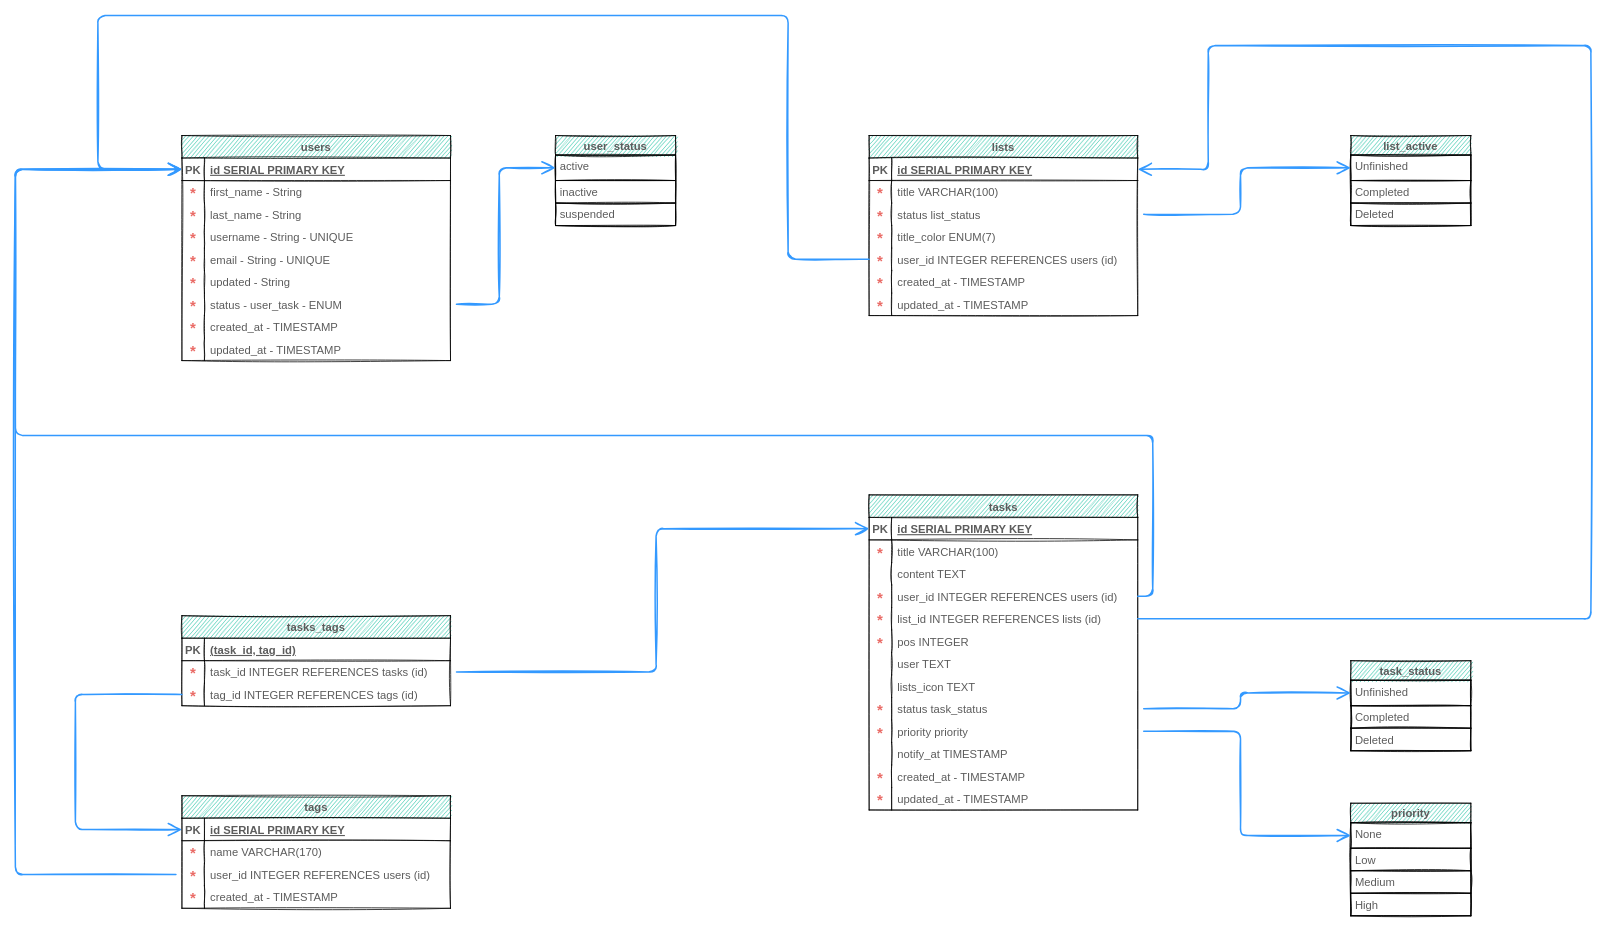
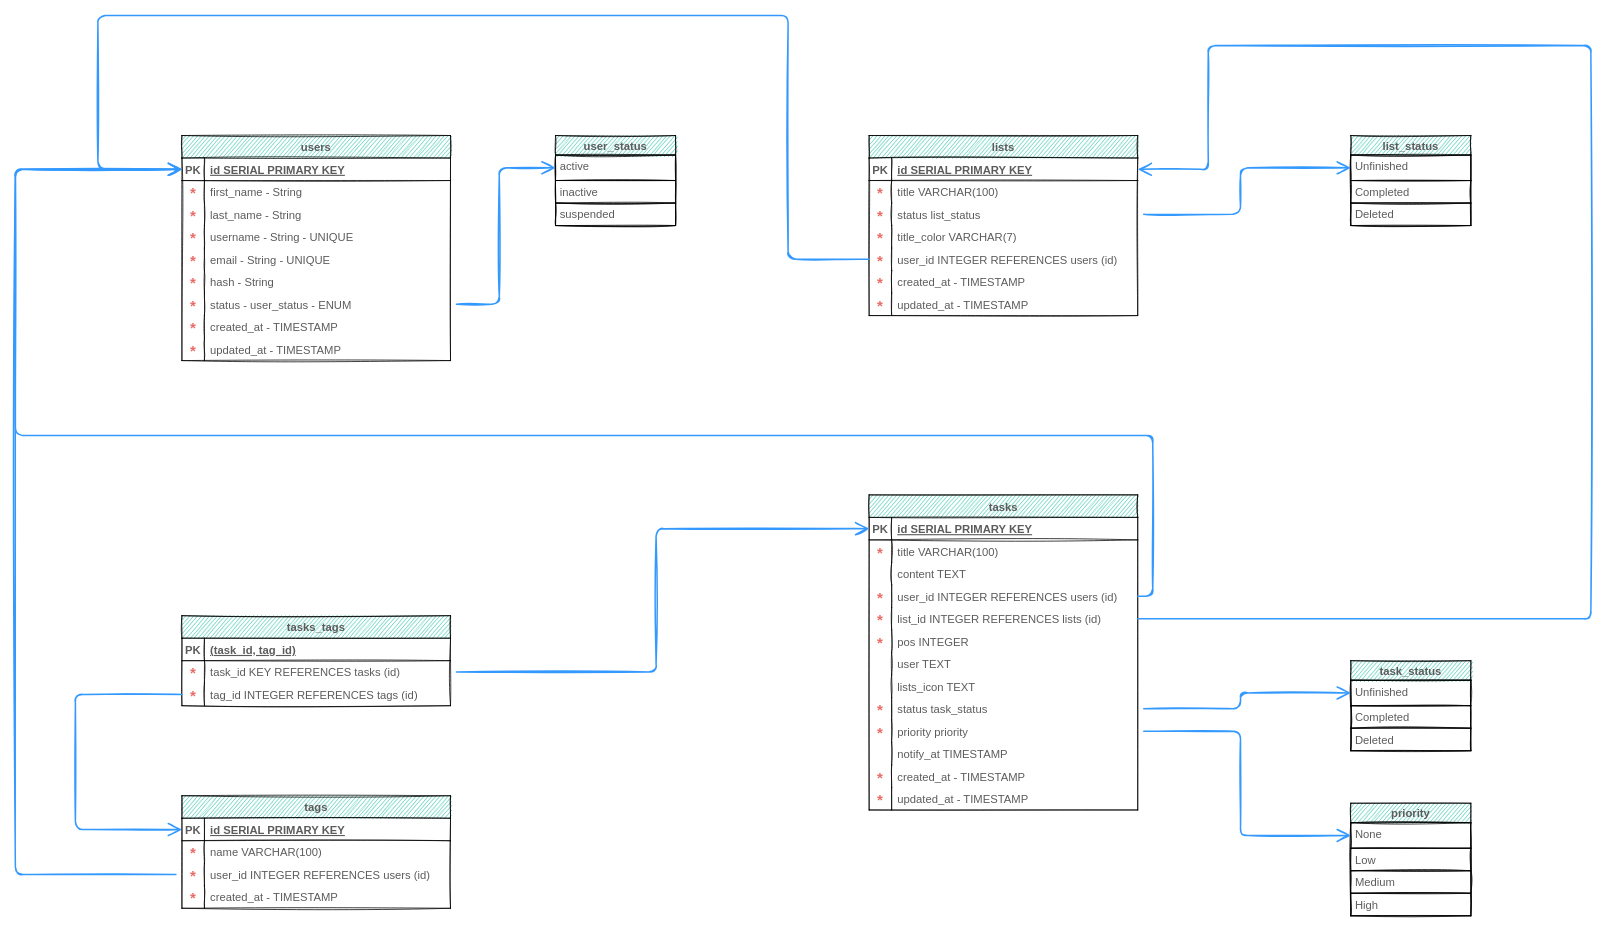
node "list_active": label "list_active" -> "list_status"
node "title_color ENUM(7)": label "title_color ENUM(7)" -> "title_color VARCHAR(7)"
node "updated - String": label "updated - String" -> "hash - String"
node "status - user_task - ENUM": label "status - user_task - ENUM" -> "status - user_status - ENUM"
node "task_id INTEGER REFERENCES tasks (id)": label "task_id INTEGER REFERENCES tasks (id)" -> "task_id KEY REFERENCES tasks (id)"
node "name VARCHAR(170)": label "name VARCHAR(170)" -> "name VARCHAR(100)"
